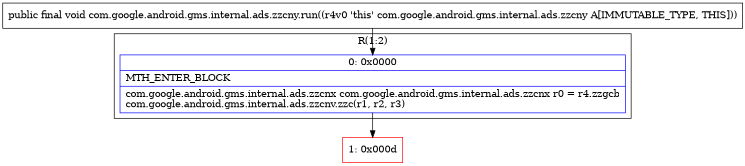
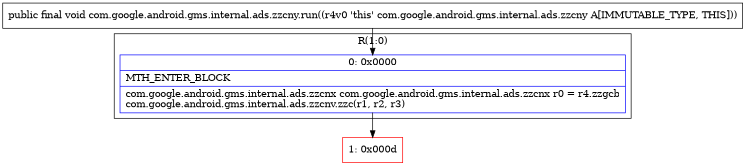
cluster "R(1:2)": label "R(1:2)" -> "R(1:0)"
